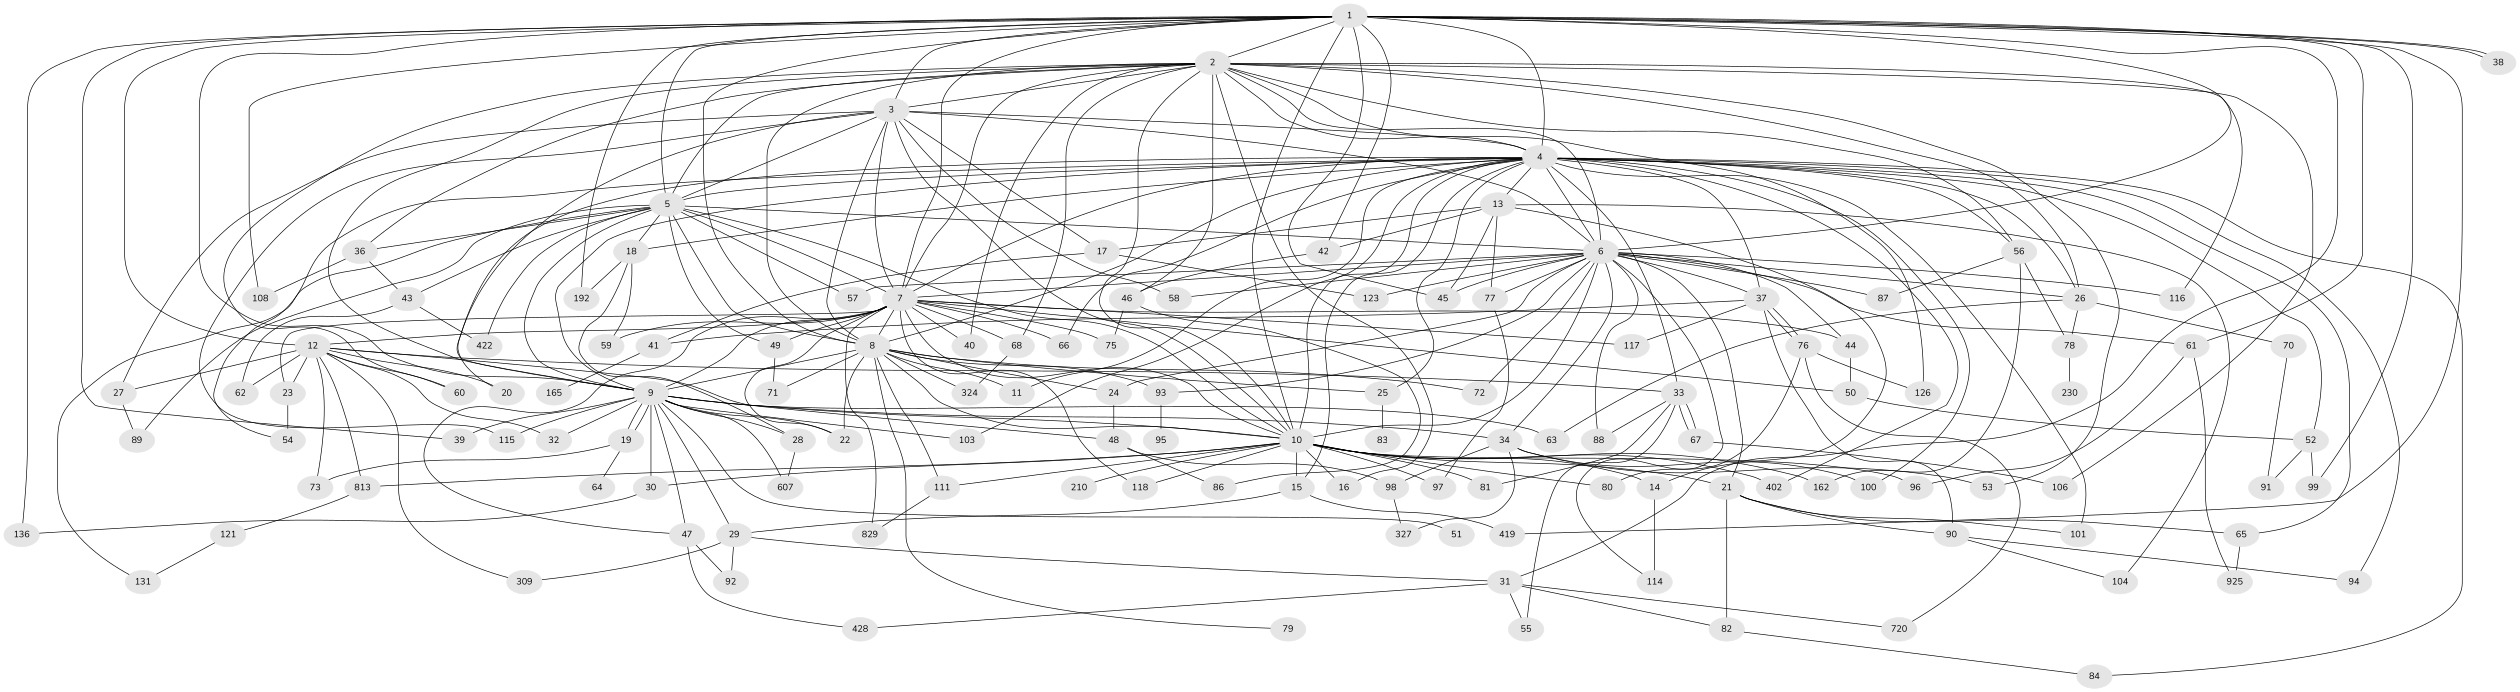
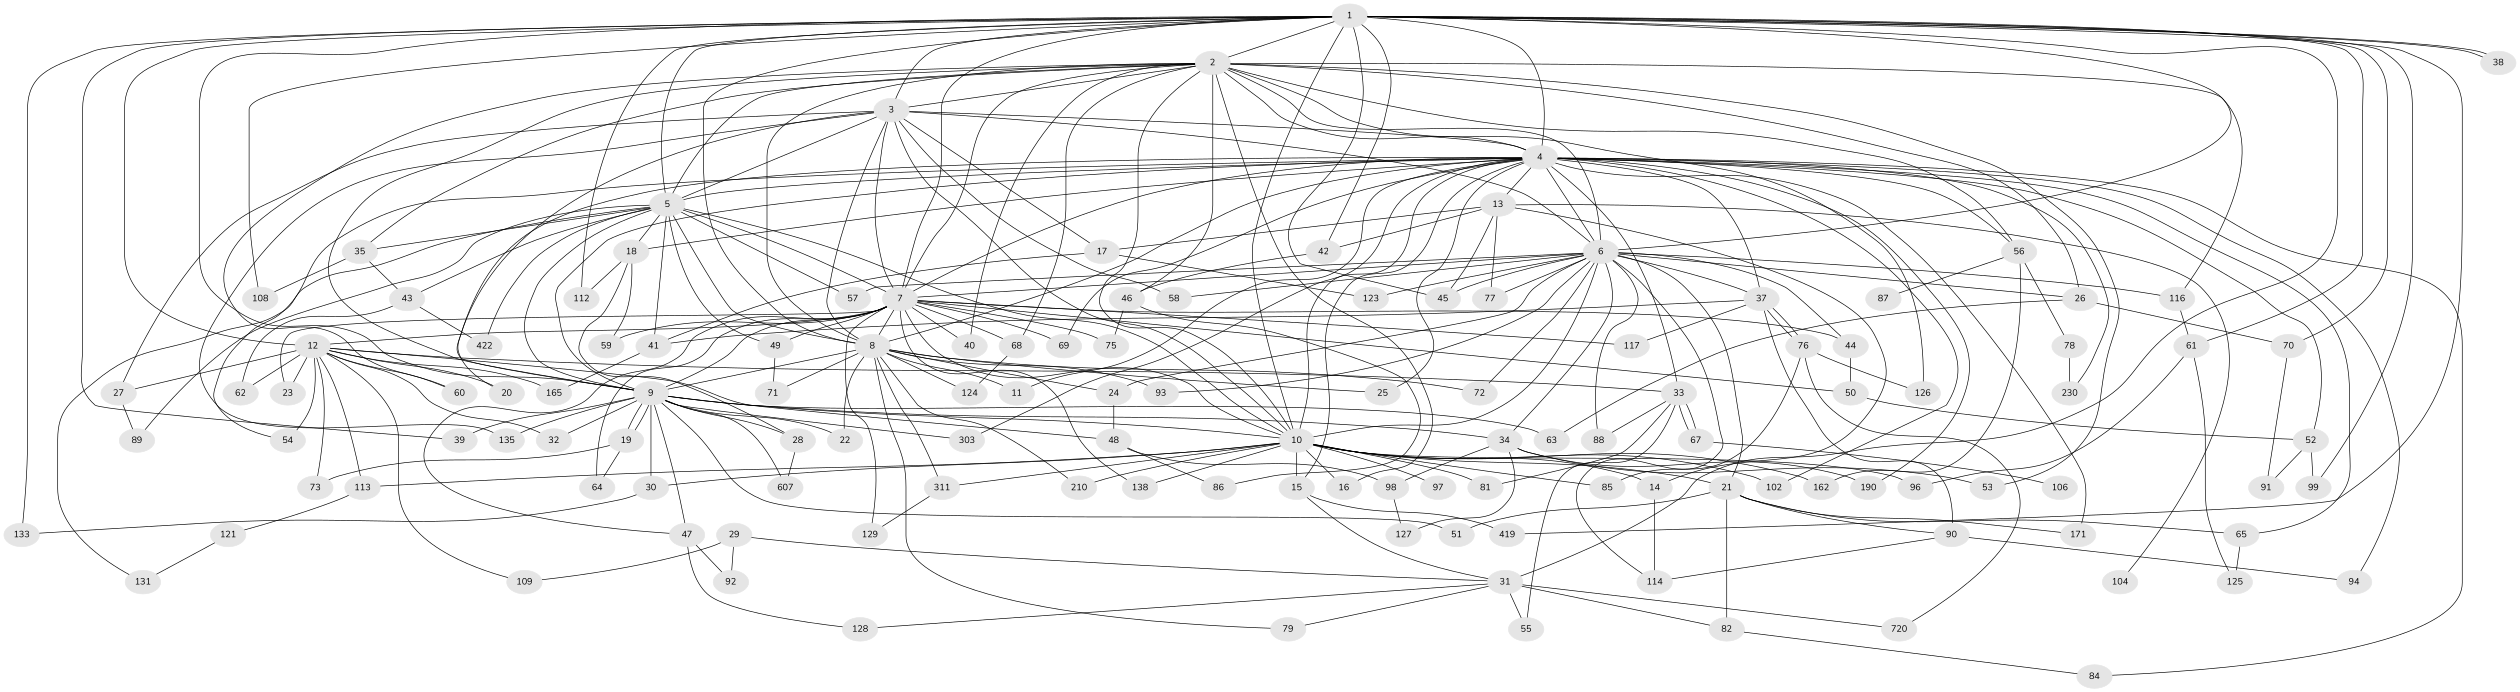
edge "1" -- "70": added
edge "2" -- "106": removed
edge "4" -- "26": now "4" -- "230"
edge "5" -- "6": now "5" -- "41"
node "36": label "36" -> "35"
edge "6" -- "87": removed
node "192": label "192" -> "112"
edge "6" -- "61": now "116" -- "61"
edge "26" -- "78": removed
node "66": label "66" -> "69"
edge "12" -- "165": added
edge "7" -- "22": now "7" -- "64"
node "324": label "324" -> "124"
edge "77" -- "97": removed
edge "23" -- "54": now "12" -- "54"
edge "8" -- "10": now "8" -- "210"
node "115": label "115" -> "135"
node "103": label "103" -> "303"
node "95": removed
node "83": removed
edge "9" -- "29": removed
node "813": label "813" -> "113"
node "111": label "111" -> "311"
node "118": label "118" -> "138"
node "80": label "80" -> "85"
node "402": label "402" -> "102"
node "100": label "100" -> "190"
edge "21" -- "51": added
edge "15" -- "29": now "15" -- "31"
node "136": label "136" -> "133"
node "829": label "829" -> "129"
node "327": label "327" -> "127"
node "101": label "101" -> "171"
edge "90" -- "104": now "90" -- "114"
node "309": label "309" -> "109"
node "925": label "925" -> "125"
edge "31" -- "79": added
node "428": label "428" -> "128"
